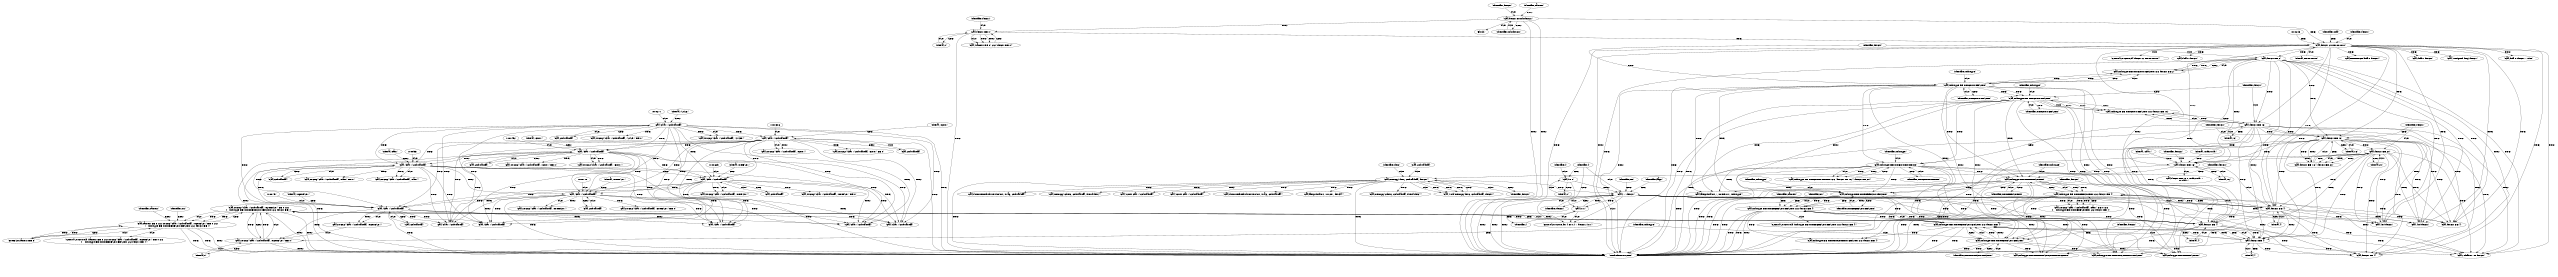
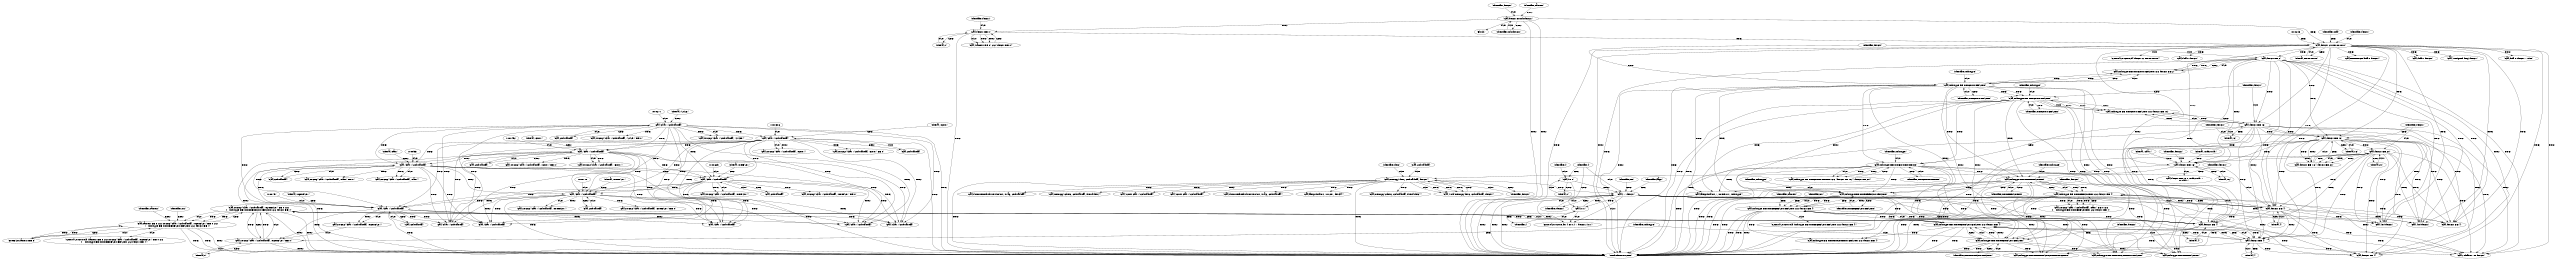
edge "(Call,descsz & 0x80000000)" -> "(Literal,0x80000000)": added, label "CFG:"
